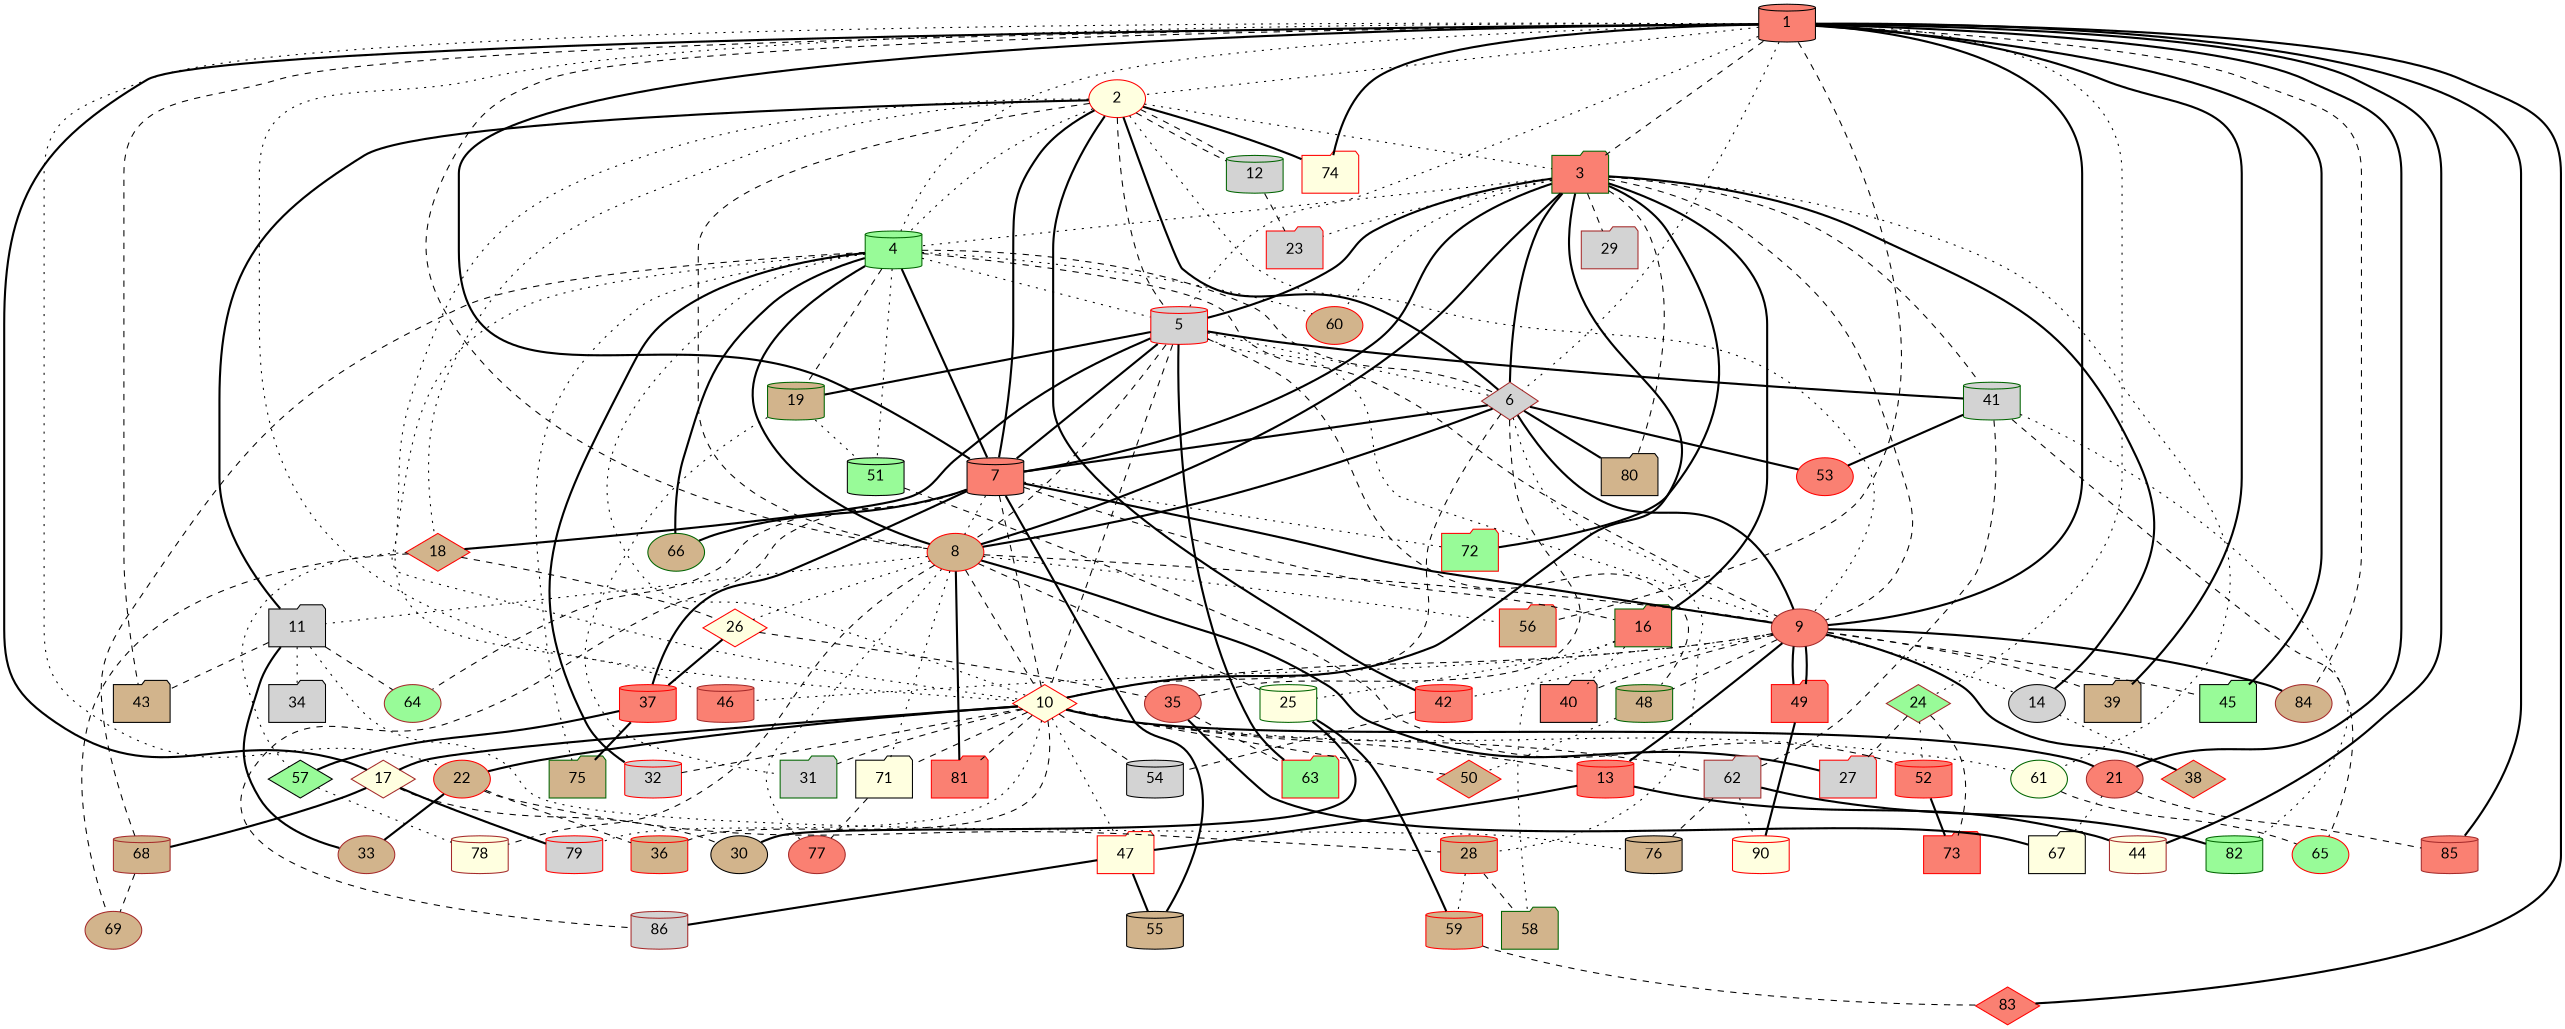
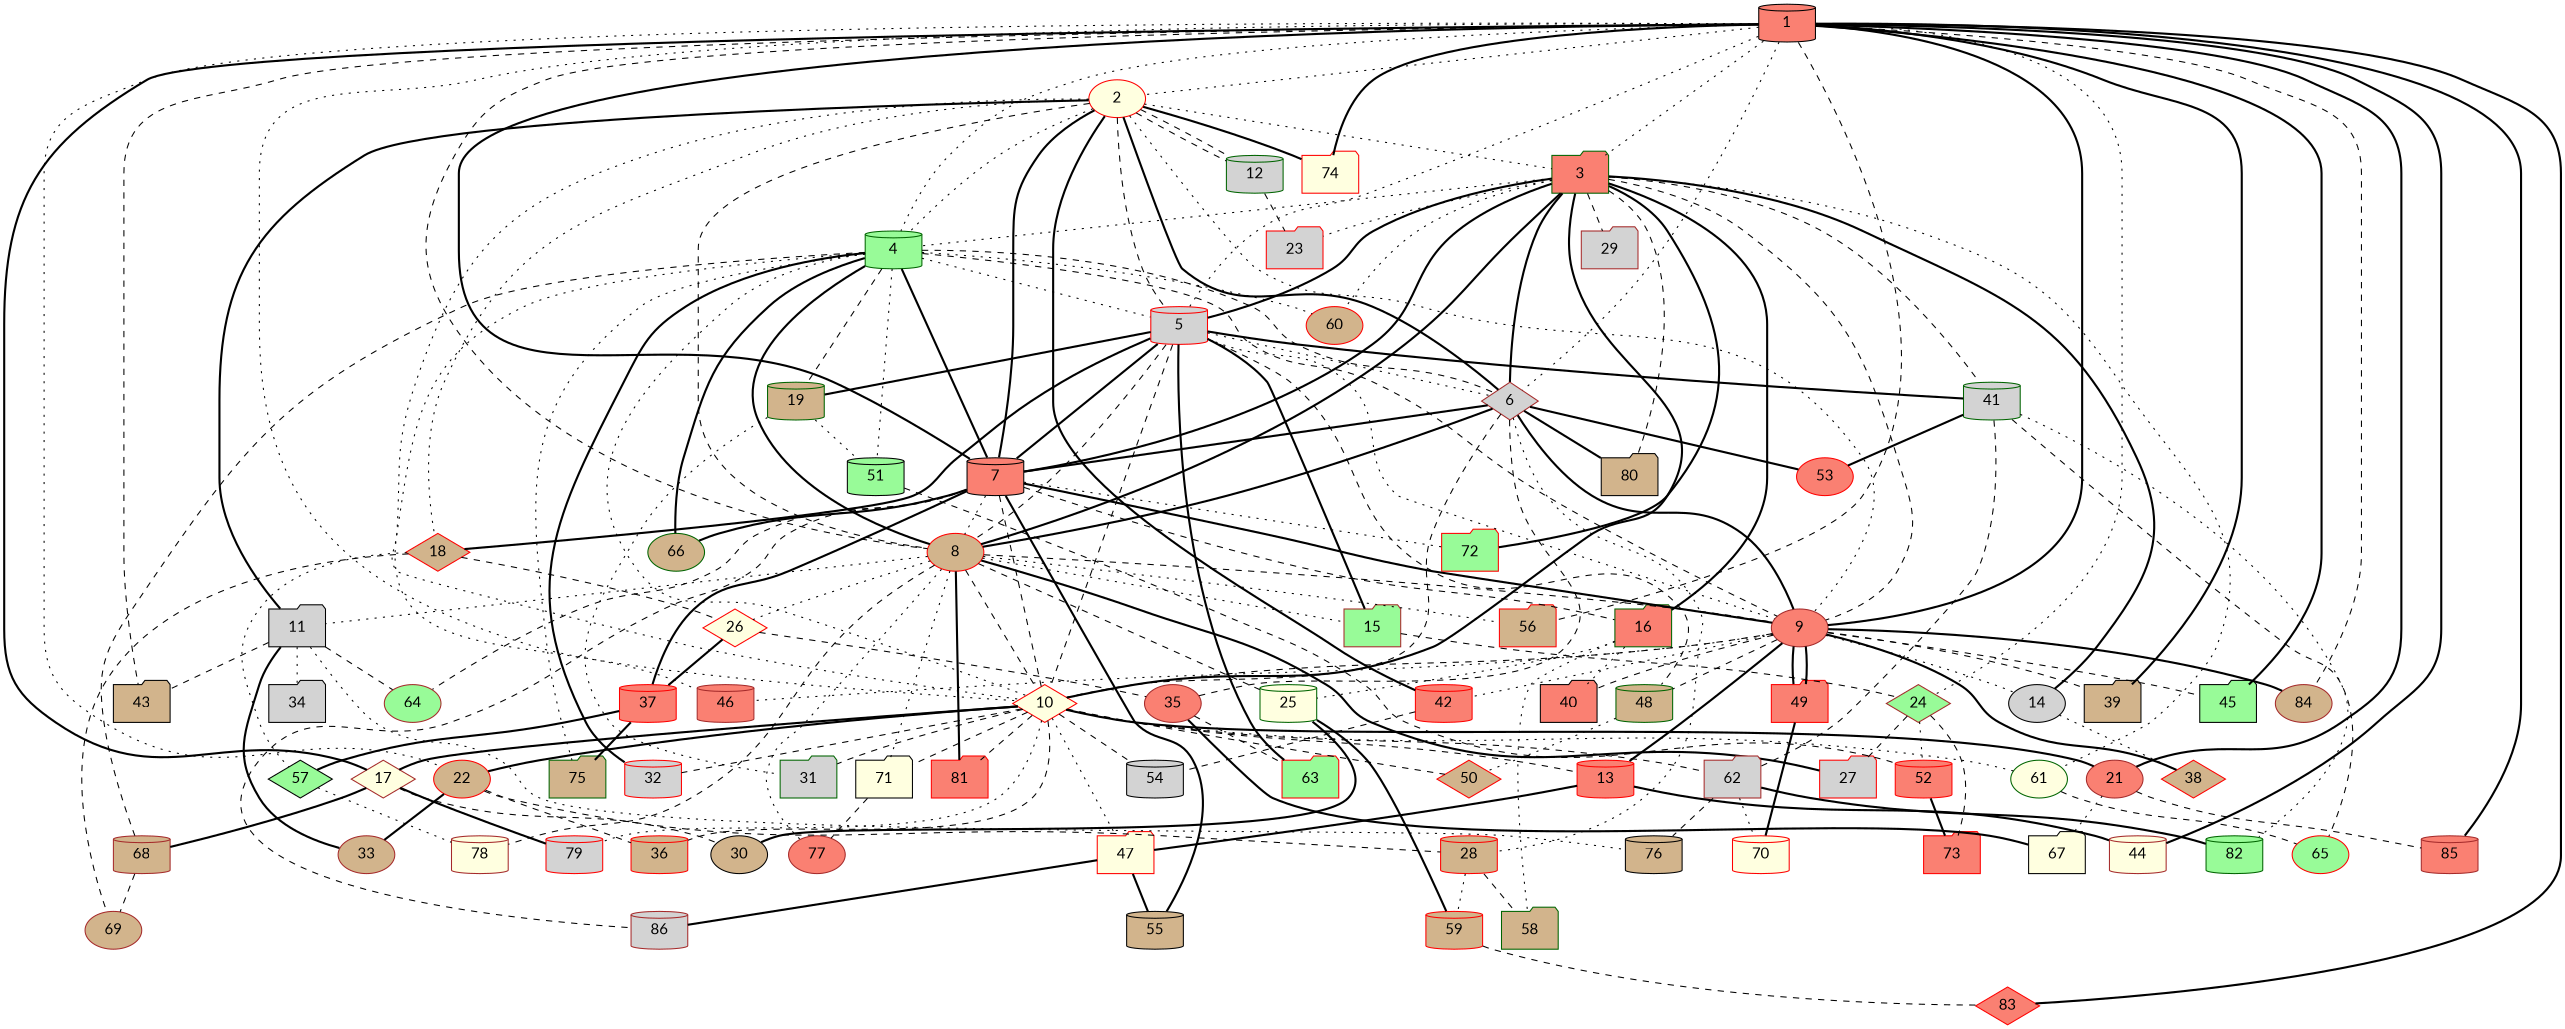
edge "1" -- "3": style dashed -> dotted
node "15": added
node "90": label "90" -> "70"
